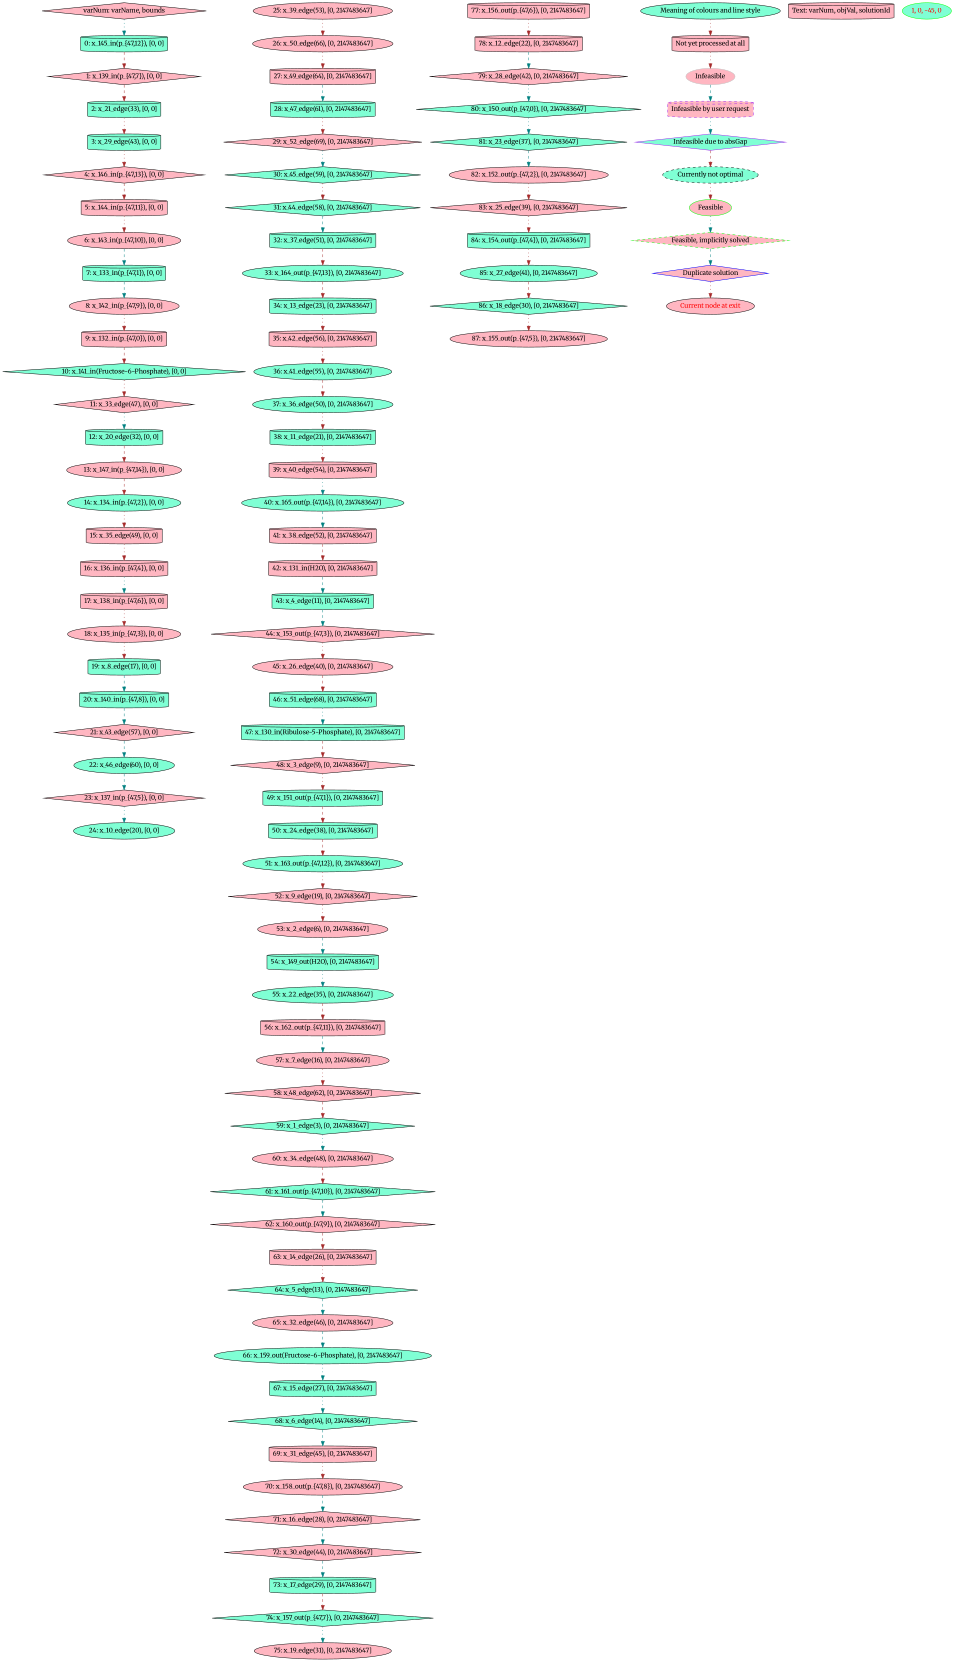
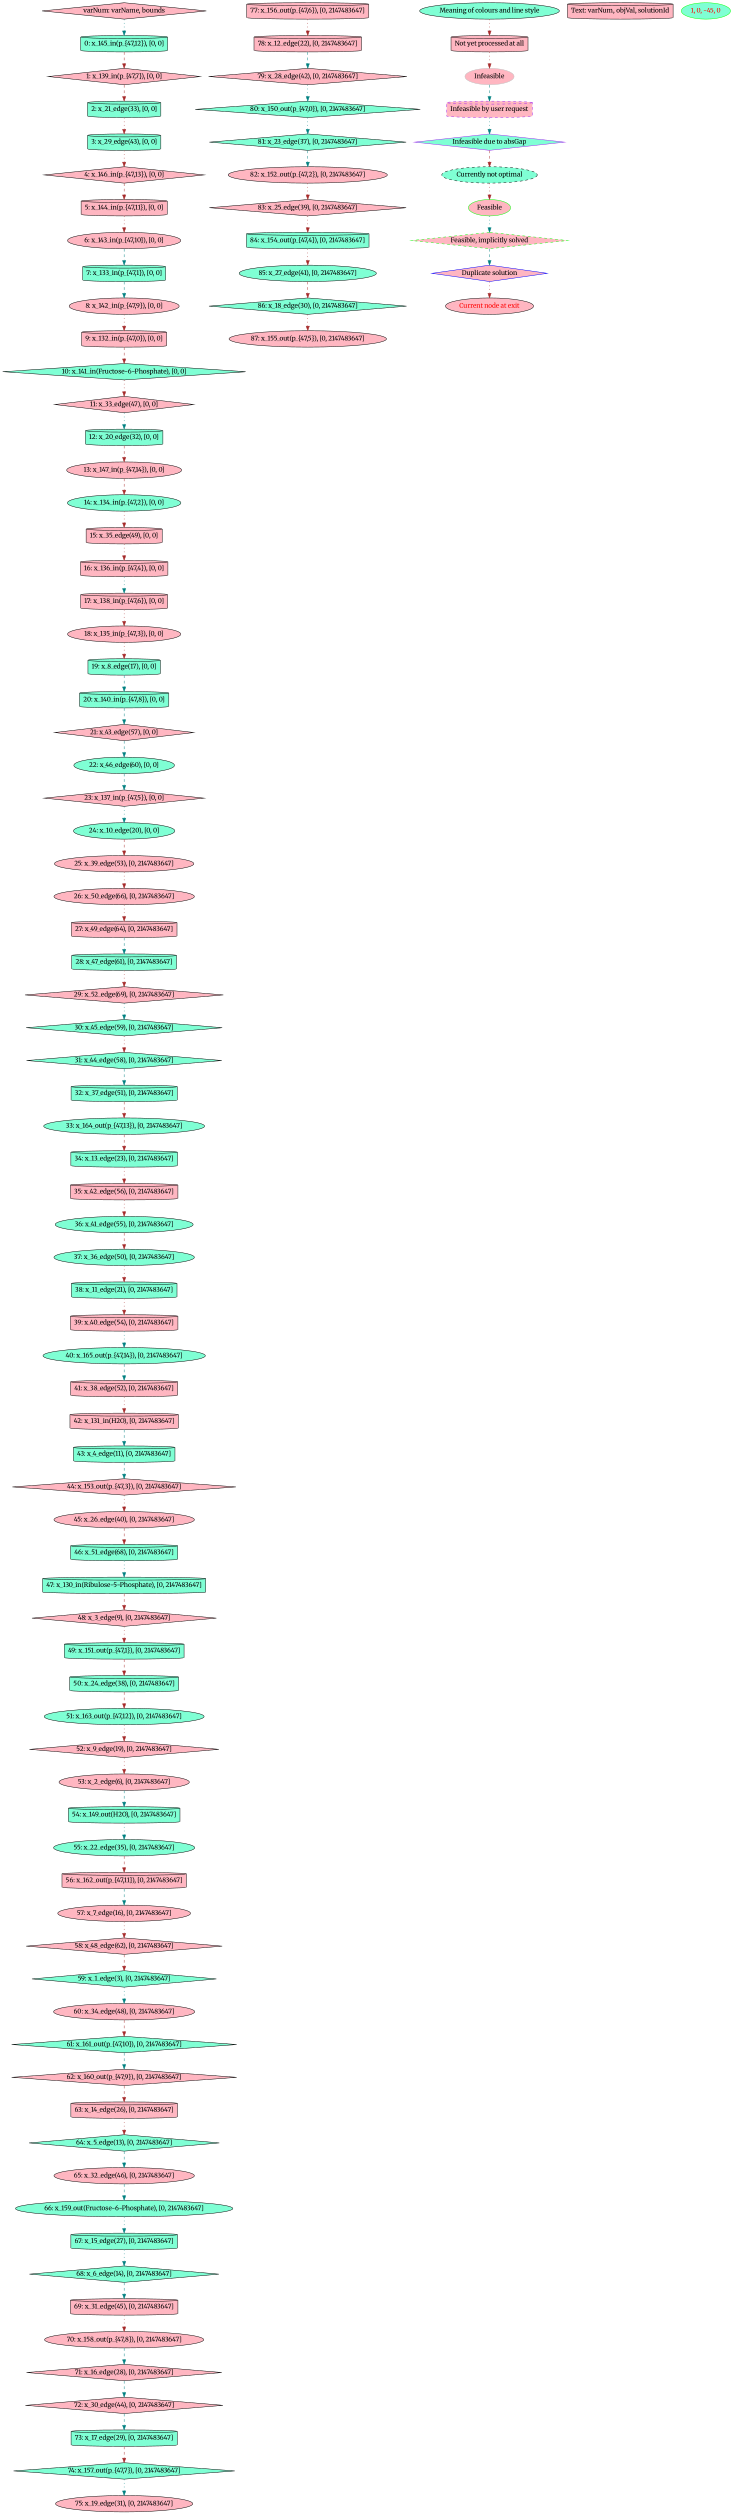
edge "41: x_38_edge(52), [0, 2147483647]" -> "42: x_131_in(H2O), [0, 2147483647]": style dashed -> dotted
edge "24: x_10_edge(20), [0, 0]" -> "25: x_39_edge(53), [0, 2147483647]": added
